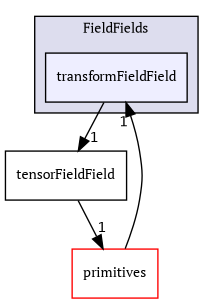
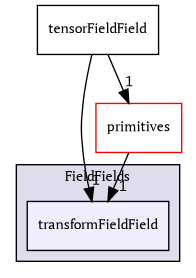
edge "transformFieldField" -> "tensorFieldField": reversed
